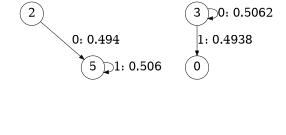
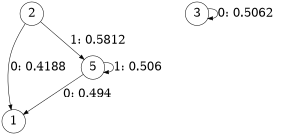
edge "2" -> "5": label "0: 0.494    " -> "1: 0.5812   "
node "0": removed
node "1": added
